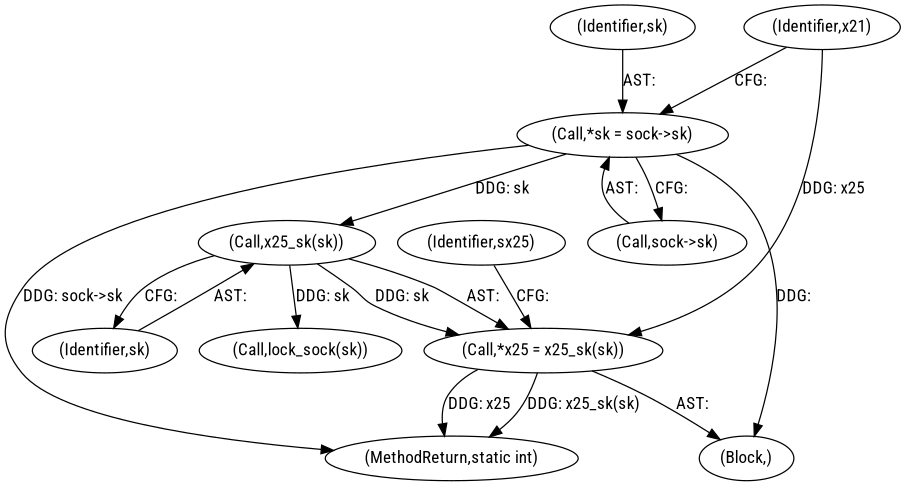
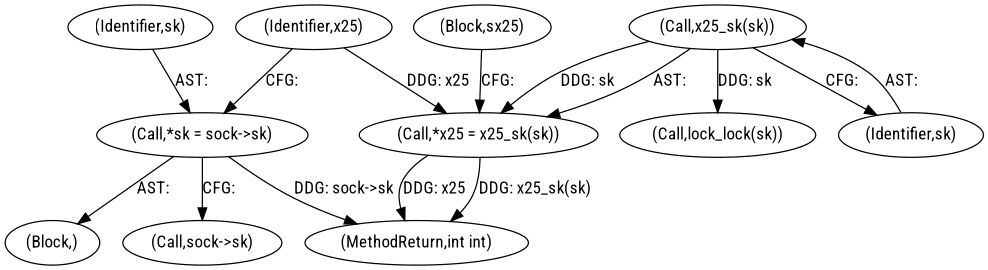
node "(Identifier,x21)": label "(Identifier,x21)" -> "(Identifier,x25)"
edge "(Call,*sk = sock->sk)" -> "(Call,x25_sk(sk))": removed, label "DDG: sk"
edge "(Call,sock->sk)" -> "(Call,*sk = sock->sk)": removed, label "AST:"
node "(Identifier,sx25)": label "(Identifier,sx25)" -> "(Block,sx25)"
edge "(Call,*sk = sock->sk)" -> "(Block,)": label "DDG: " -> "AST: "
node "(Call,lock_sock(sk))": label "(Call,lock_sock(sk))" -> "(Call,lock_lock(sk))"
edge "(Call,*x25 = x25_sk(sk))" -> "(Block,)": removed, label "AST:"
node "(MethodReturn,static int)": label "(MethodReturn,static int)" -> "(MethodReturn,int int)"
